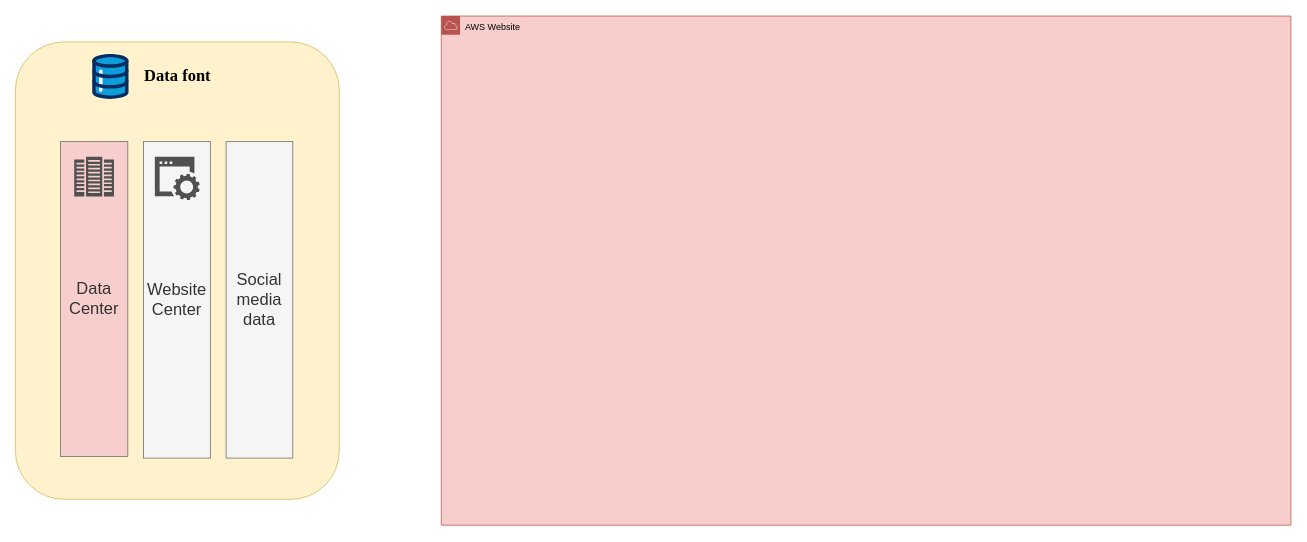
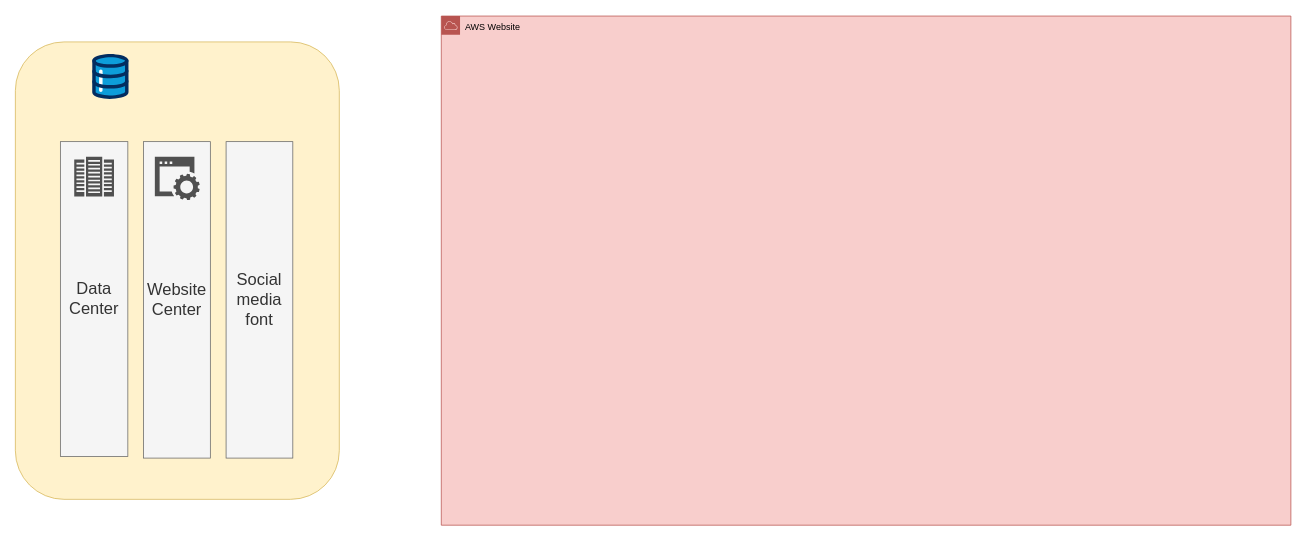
node "Data font": removed
node "Data Center": fillcolor #f8cecc -> #f5f5f5
node "Social media data": label "Social media data" -> "Social media font"
